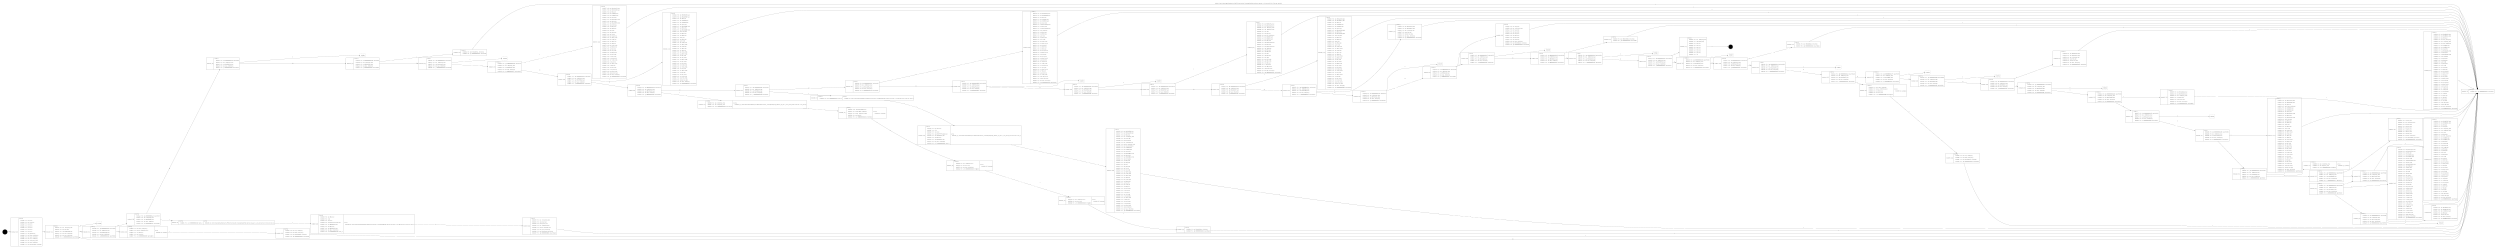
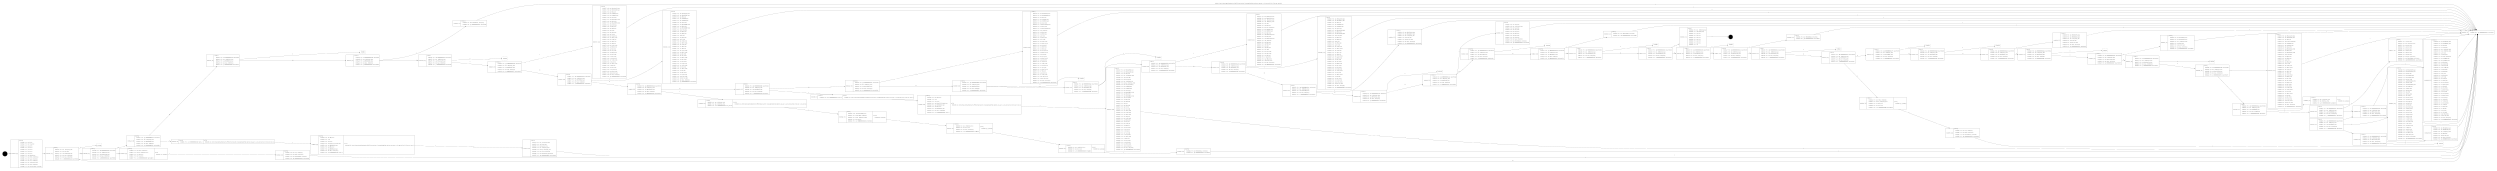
node "0x402016 [157]": removed
